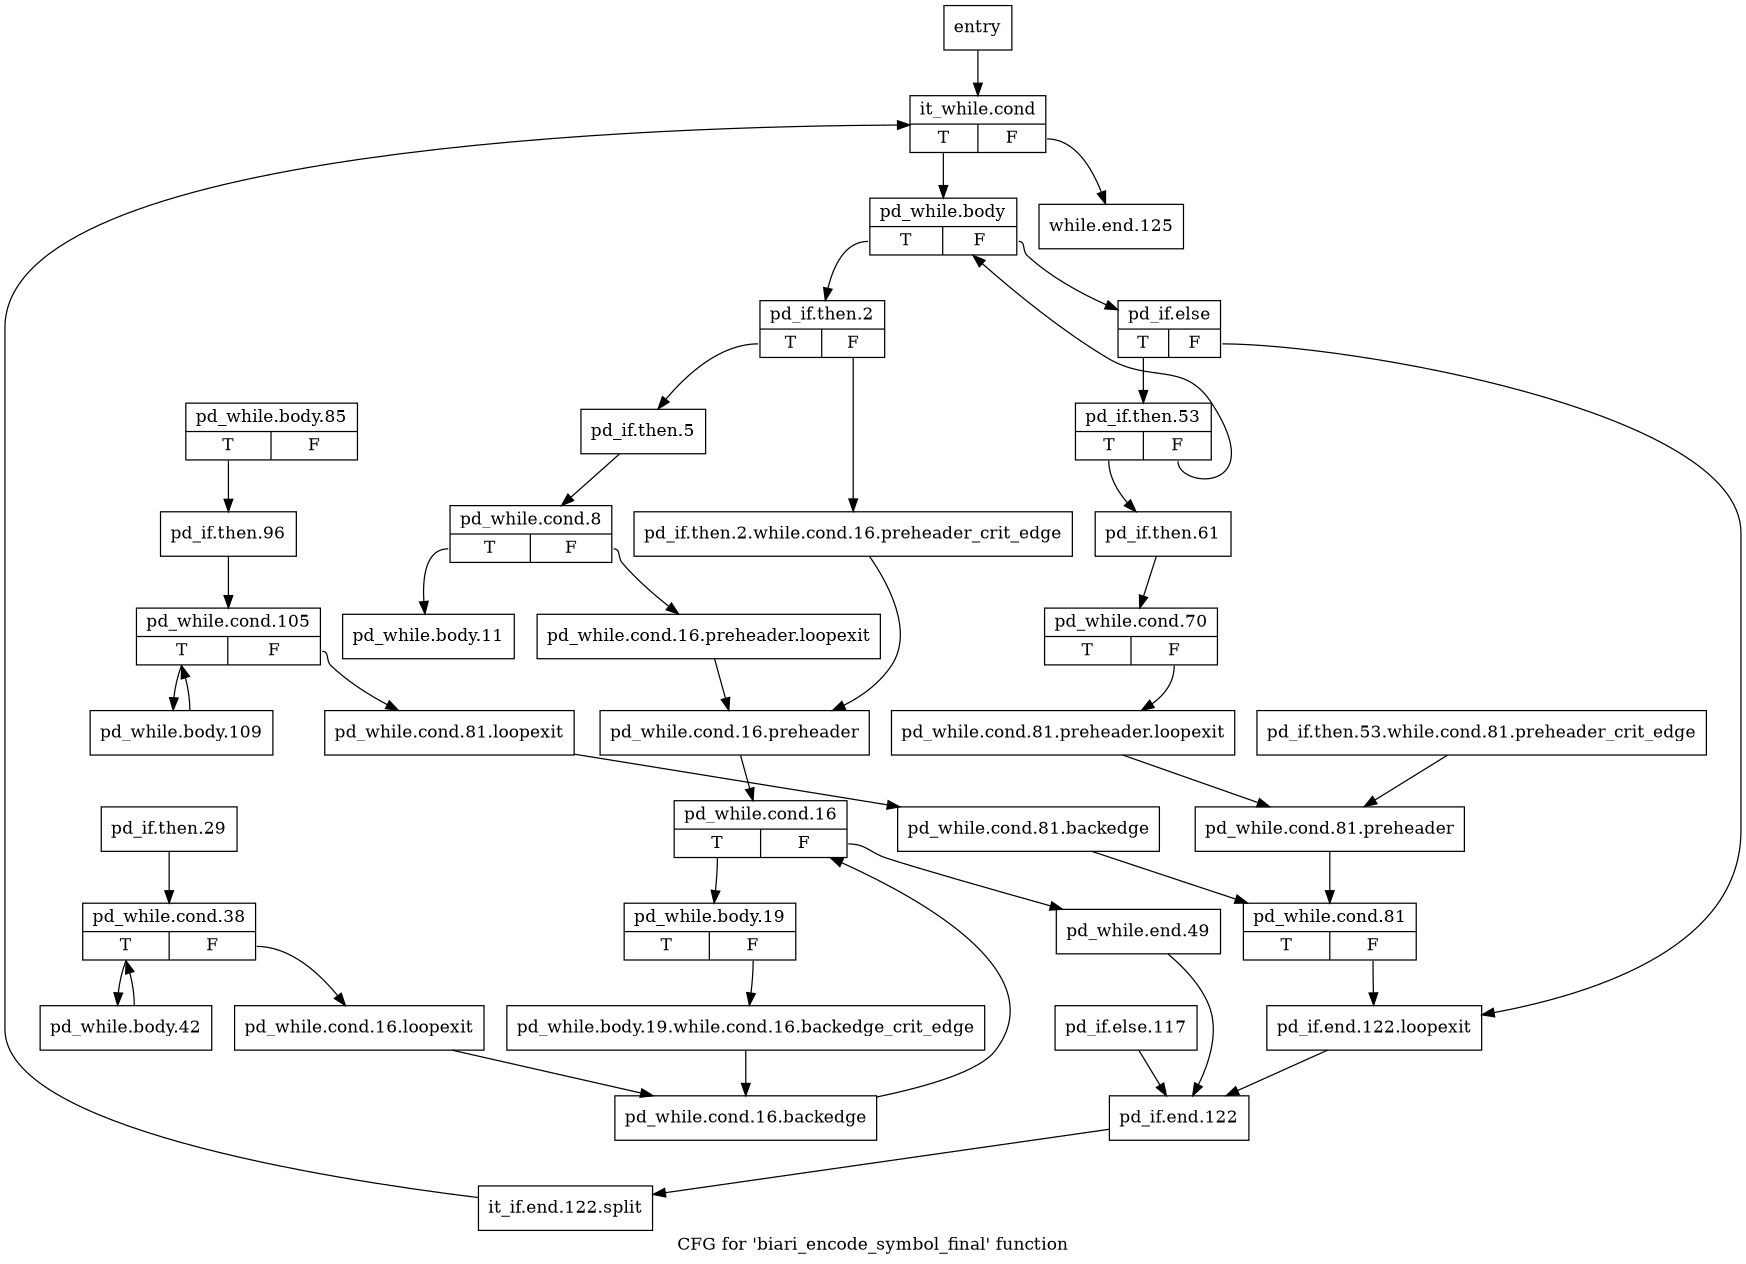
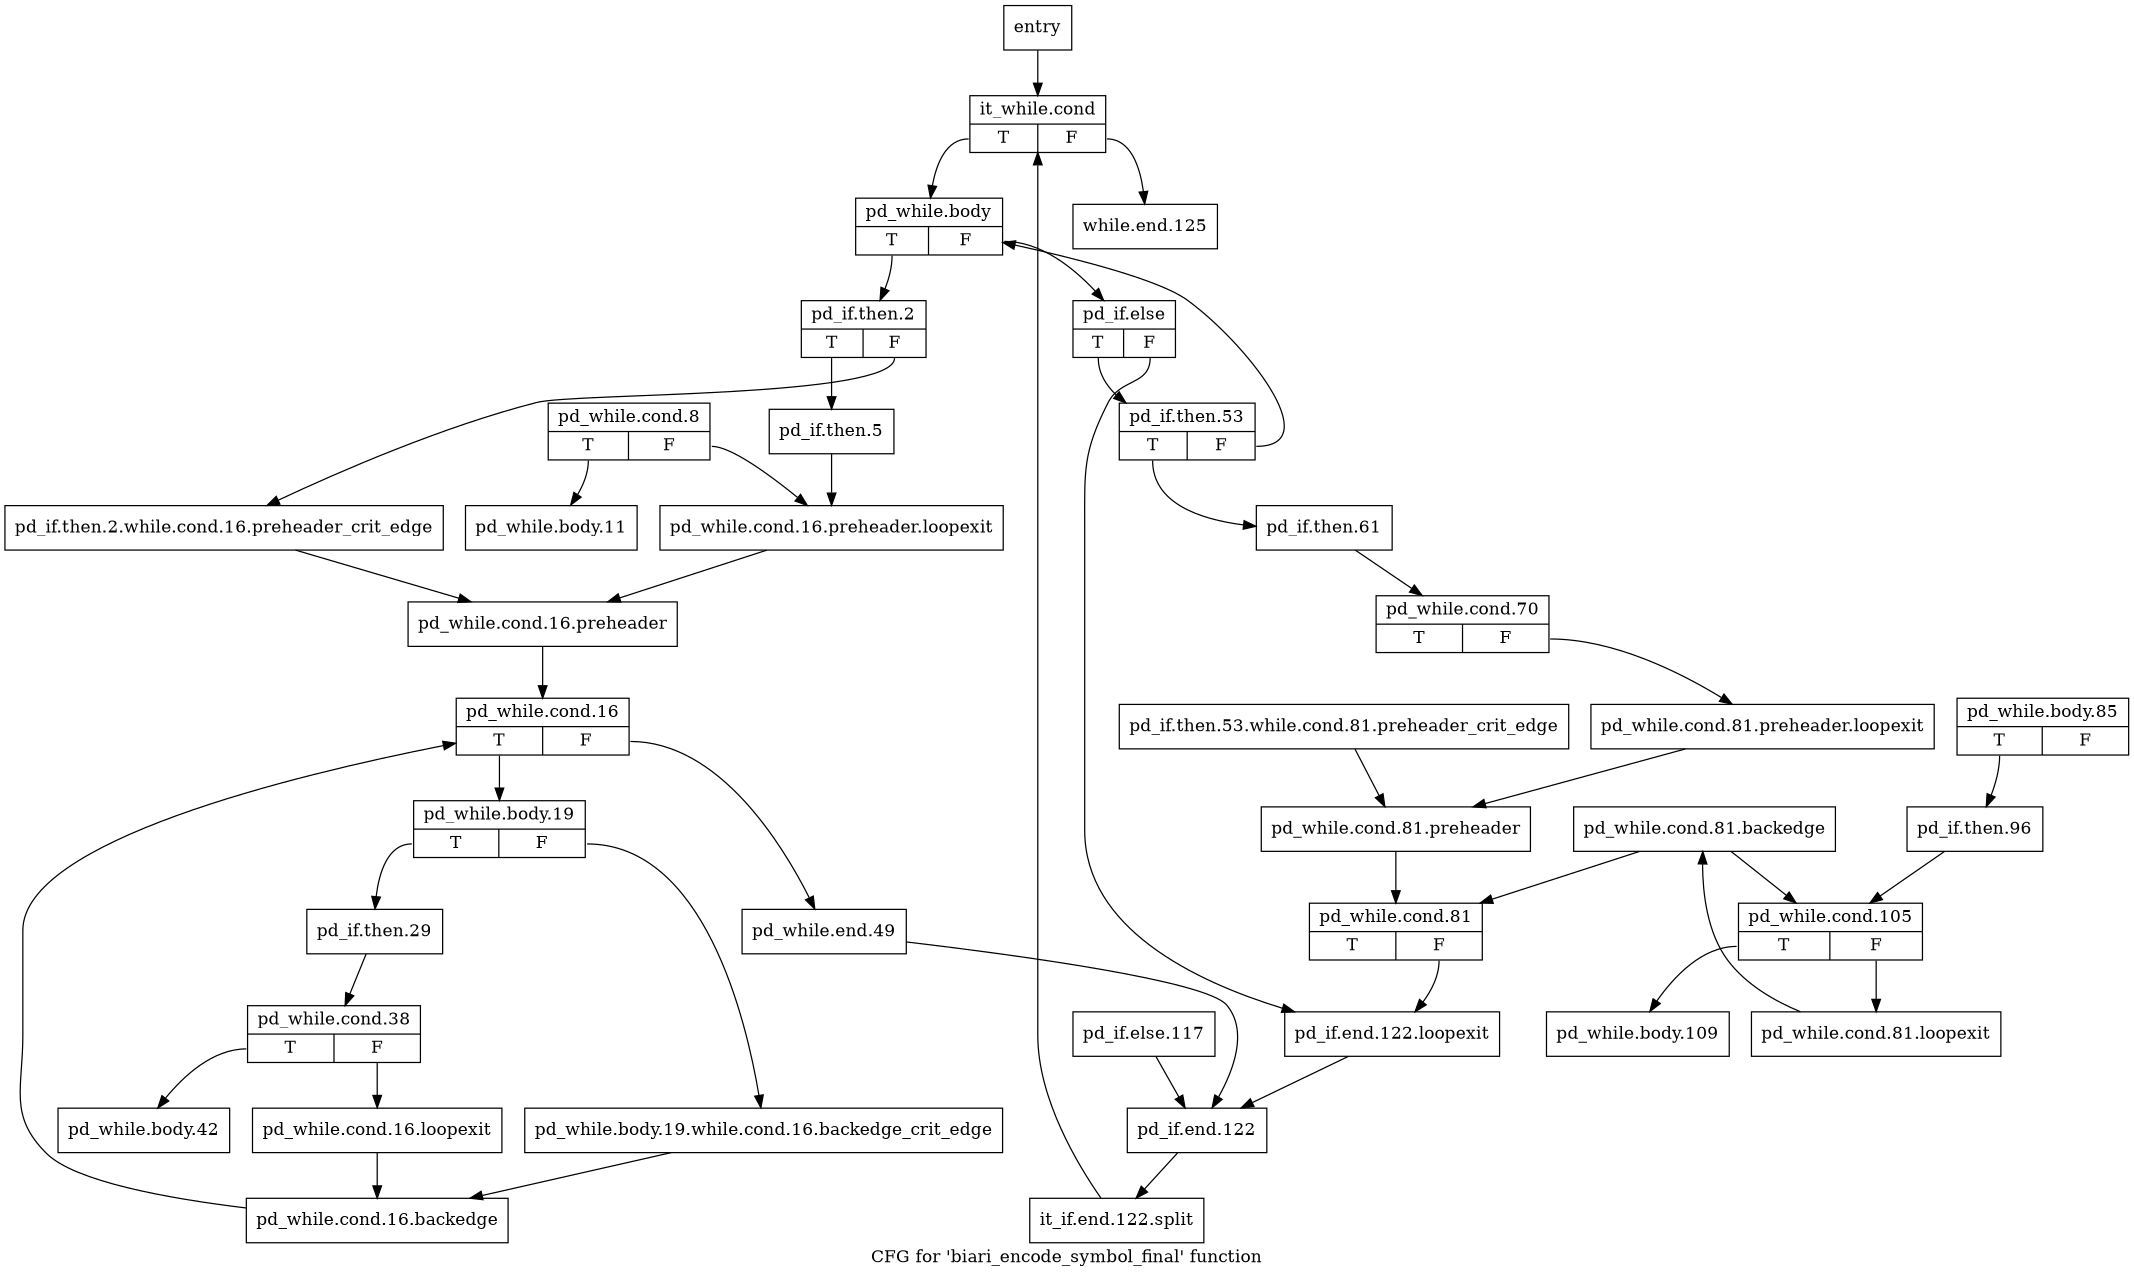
edge "pd_if.then.5" -> "pd_while.cond.8": now "pd_if.then.5" -> "pd_while.cond.16.preheader.loopexit"
edge "pd_while.body.109" -> "pd_while.cond.105": now "pd_while.cond.81.backedge" -> "pd_while.cond.105"
edge "pd_while.body.19" -> "pd_if.then.29": added
edge "pd_while.body.42" -> "pd_while.cond.38": removed
